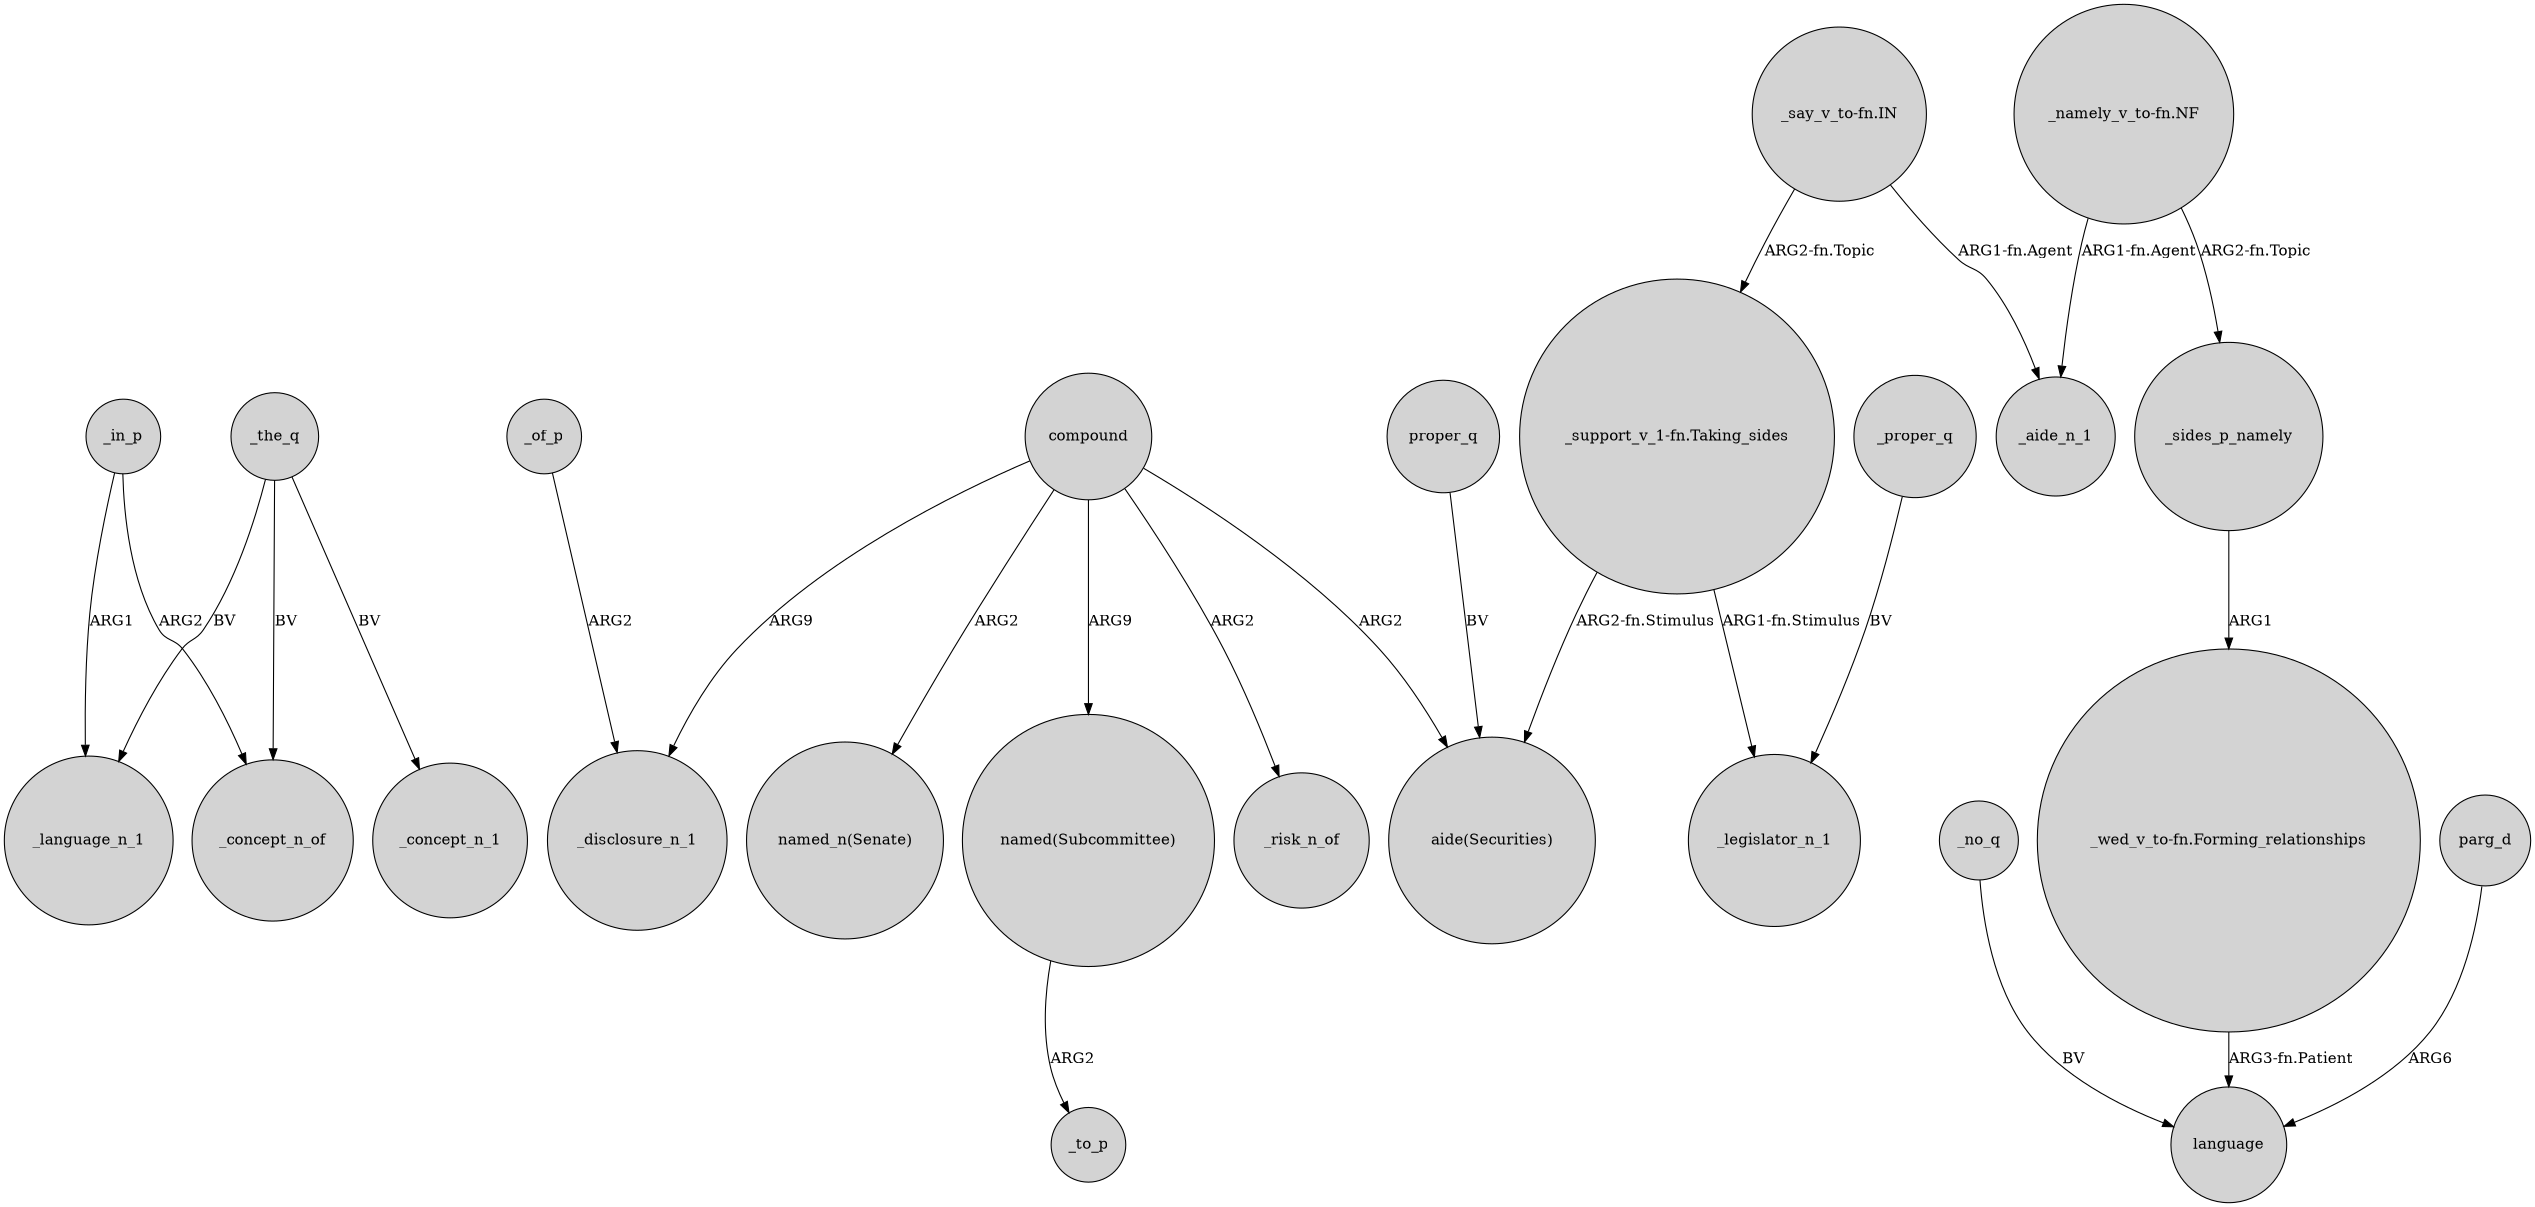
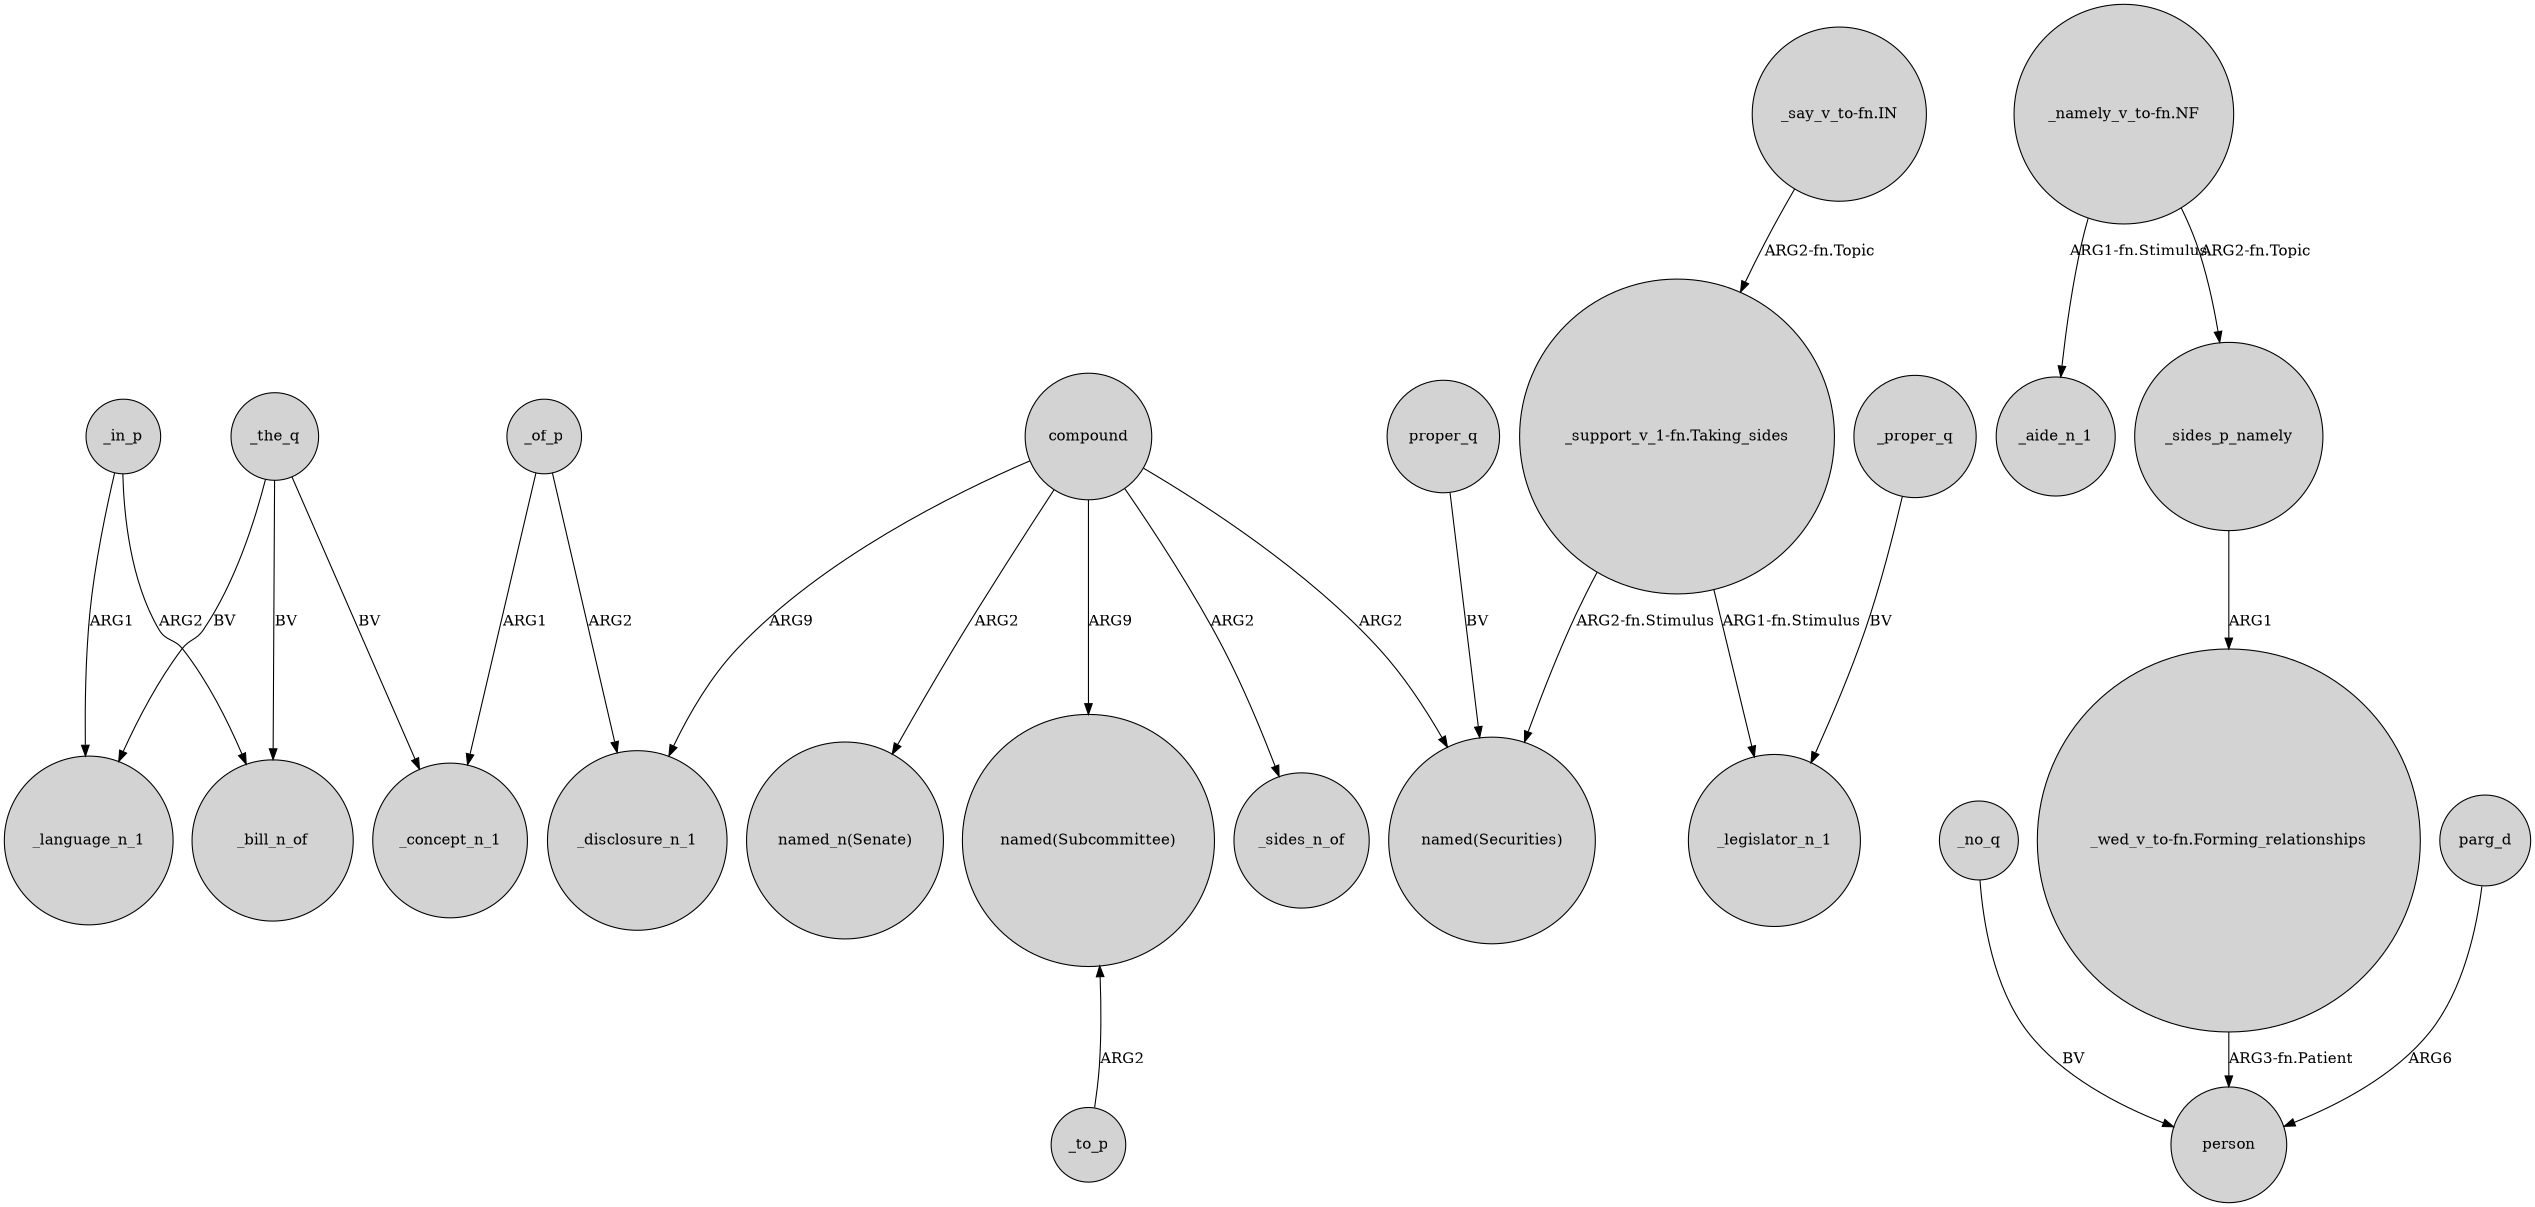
edge "_namely_v_to-fn.NF" -> "_aide_n_1": label "ARG1-fn.Agent" -> "ARG1-fn.Stimulus"
edge "_say_v_to-fn.IN" -> "_aide_n_1": removed, label "ARG1-fn.Agent"
edge "_of_p" -> "_concept_n_1": added, label "ARG1"
node "_concept_n_of": label "_concept_n_of" -> "_bill_n_of"
node "_risk_n_of": label "_risk_n_of" -> "_sides_n_of"
node "aide(Securities)": label "aide(Securities)" -> "named(Securities)"
edge "named(Subcommittee)" -> "_to_p": reversed
node "language": label "language" -> "person"
